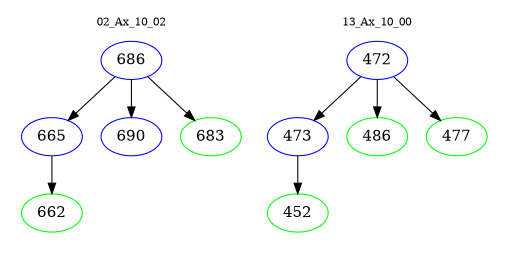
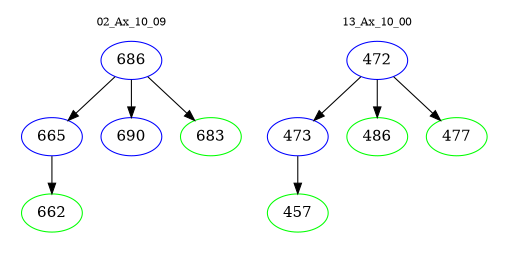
cluster "02_Ax_10_02": label "02_Ax_10_02" -> "02_Ax_10_09"
node "452": label "452" -> "457"
